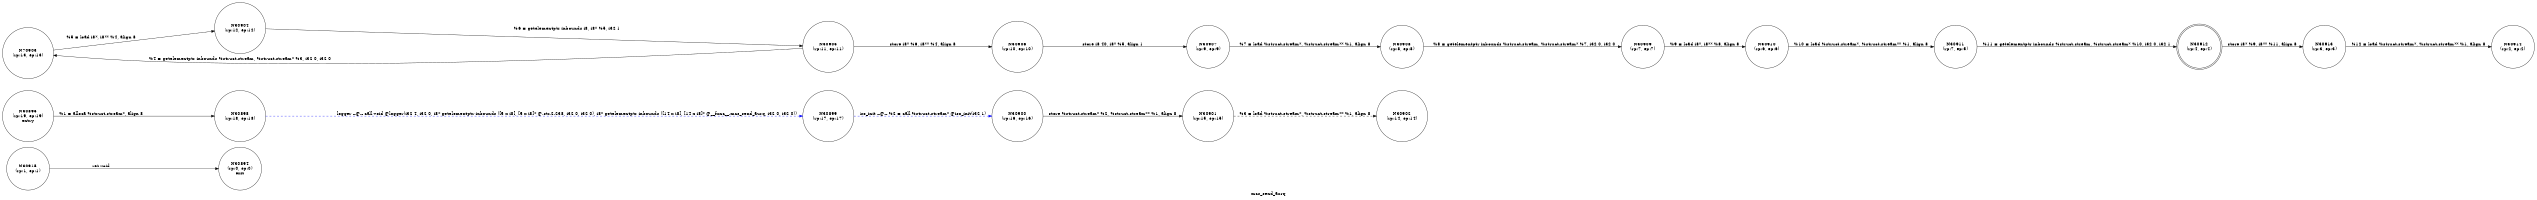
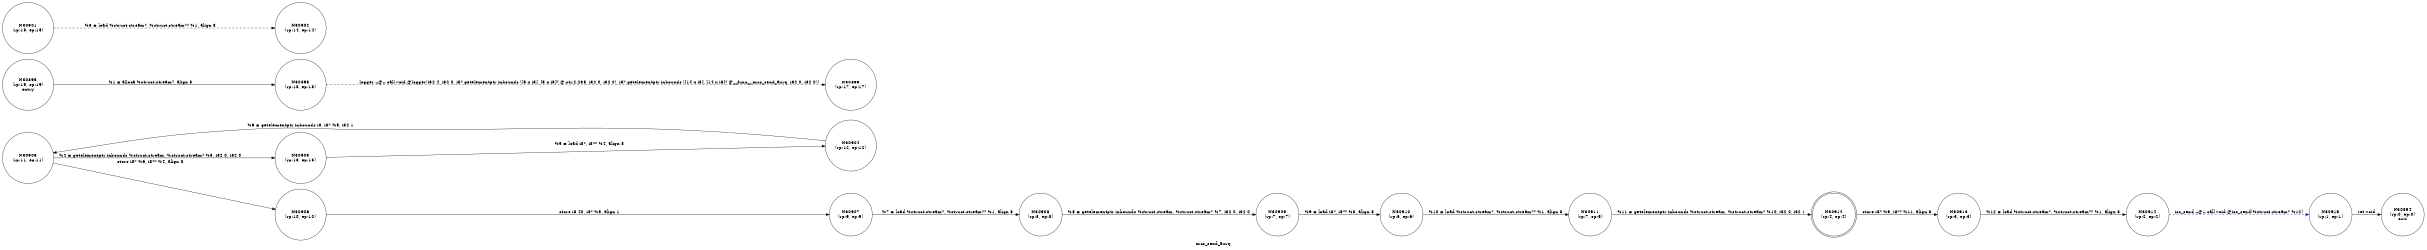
node "N70903 (rp:13, ep:13)": label "N70903 (rp:13, ep:13)" -> "N30903 (rp:13, ep:13)"
edge "N30898 (rp:18, ep:18)" -> "N30899 (rp:17, ep:17)": color blue -> black
node "N30900 (rp:16, ep:16)": removed
edge "N30914 (rp:2, ep:2)" -> "N30915 (rp:1, ep:1)": added, label "iso_send --@-- call void @iso_send(%struct.stream* %12)"
